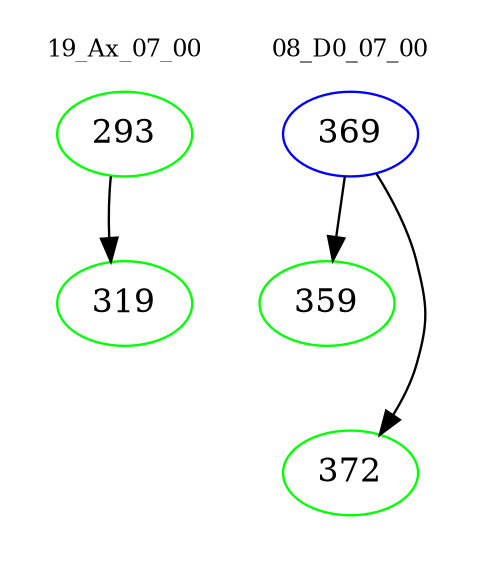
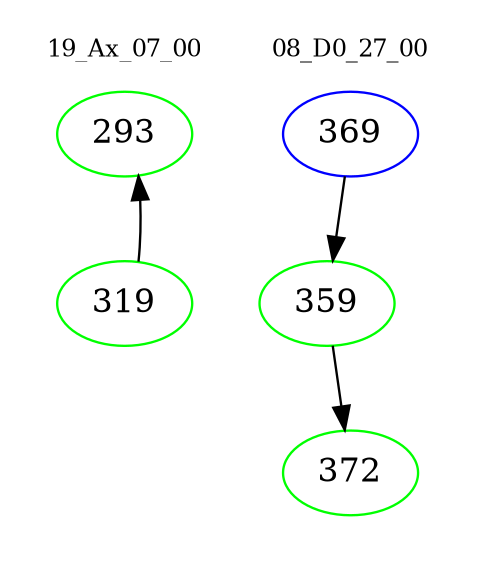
cluster "08_D0_07_00": label "08_D0_07_00" -> "08_D0_27_00"
edge "293" -> "319": reversed
edge "369" -> "372": now "359" -> "372"
